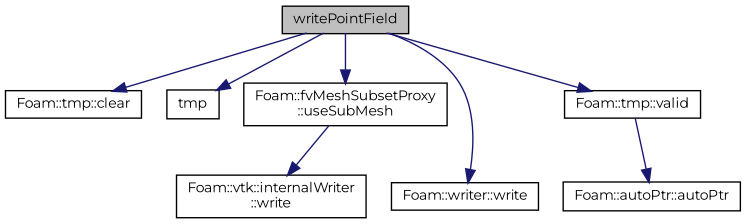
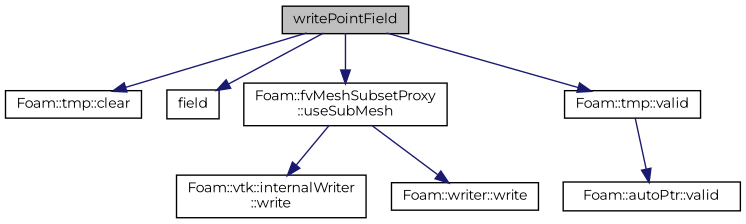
edge "writePointField" -> "Foam::writer::write": now "Foam::fvMeshSubsetProxy ::useSubMesh" -> "Foam::writer::write"
node "tmp": label "tmp" -> "field"
node "Foam::autoPtr::autoPtr": label "Foam::autoPtr::autoPtr" -> "Foam::autoPtr::valid"
